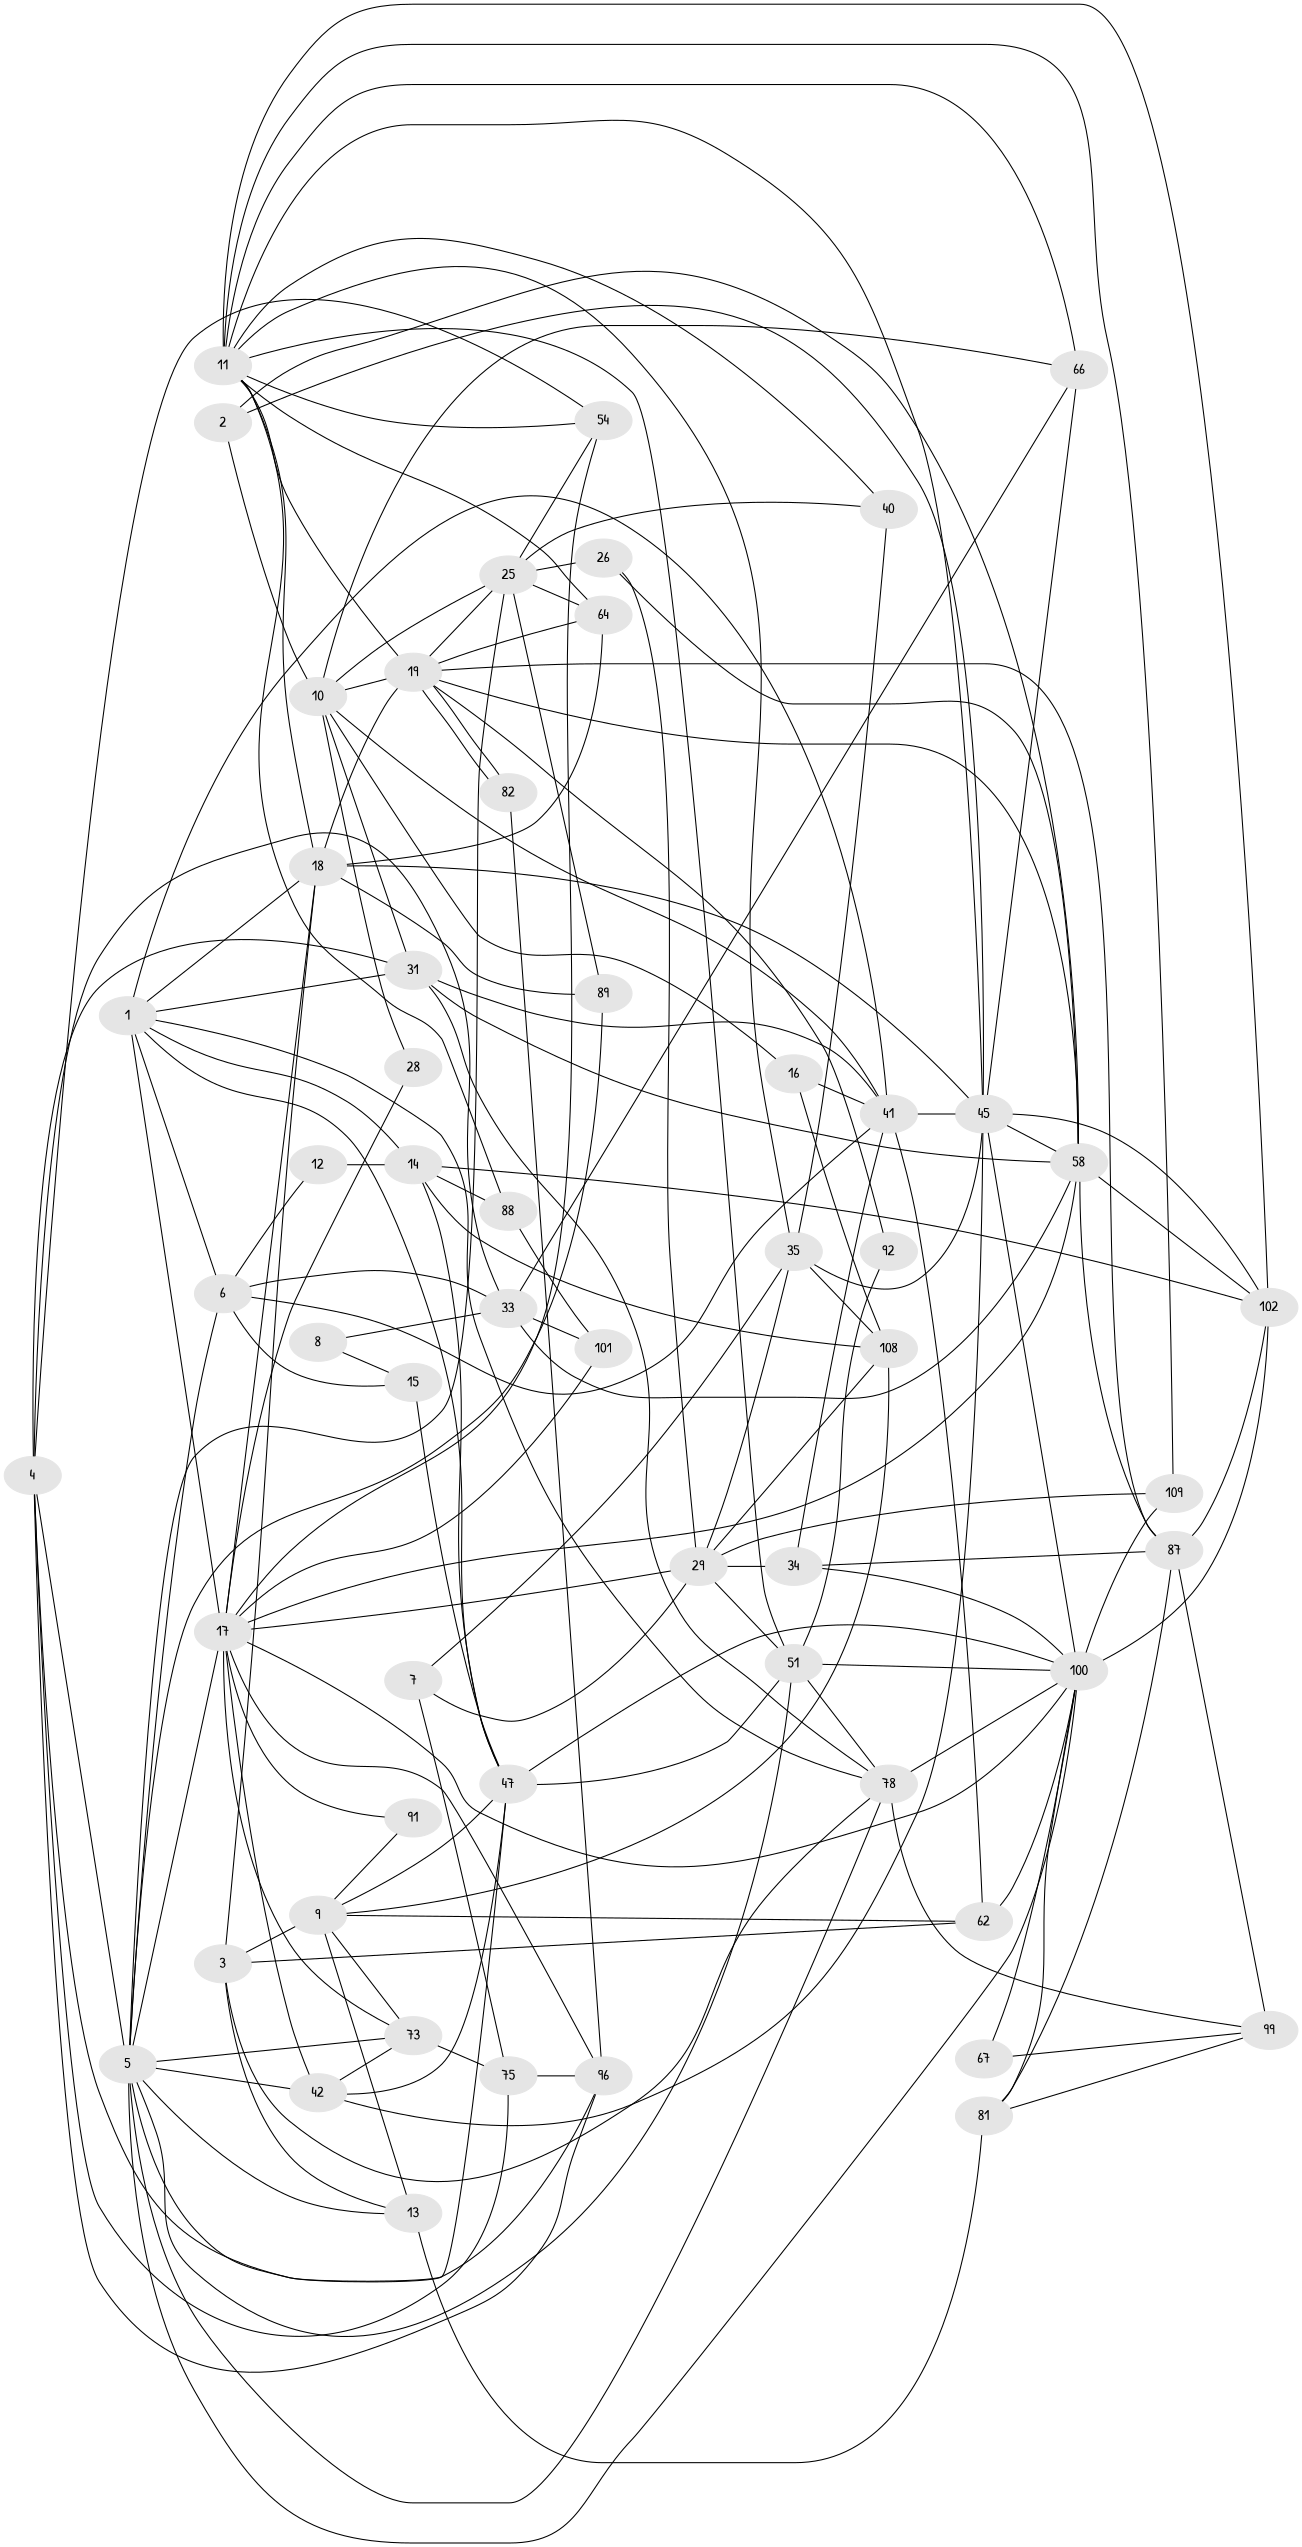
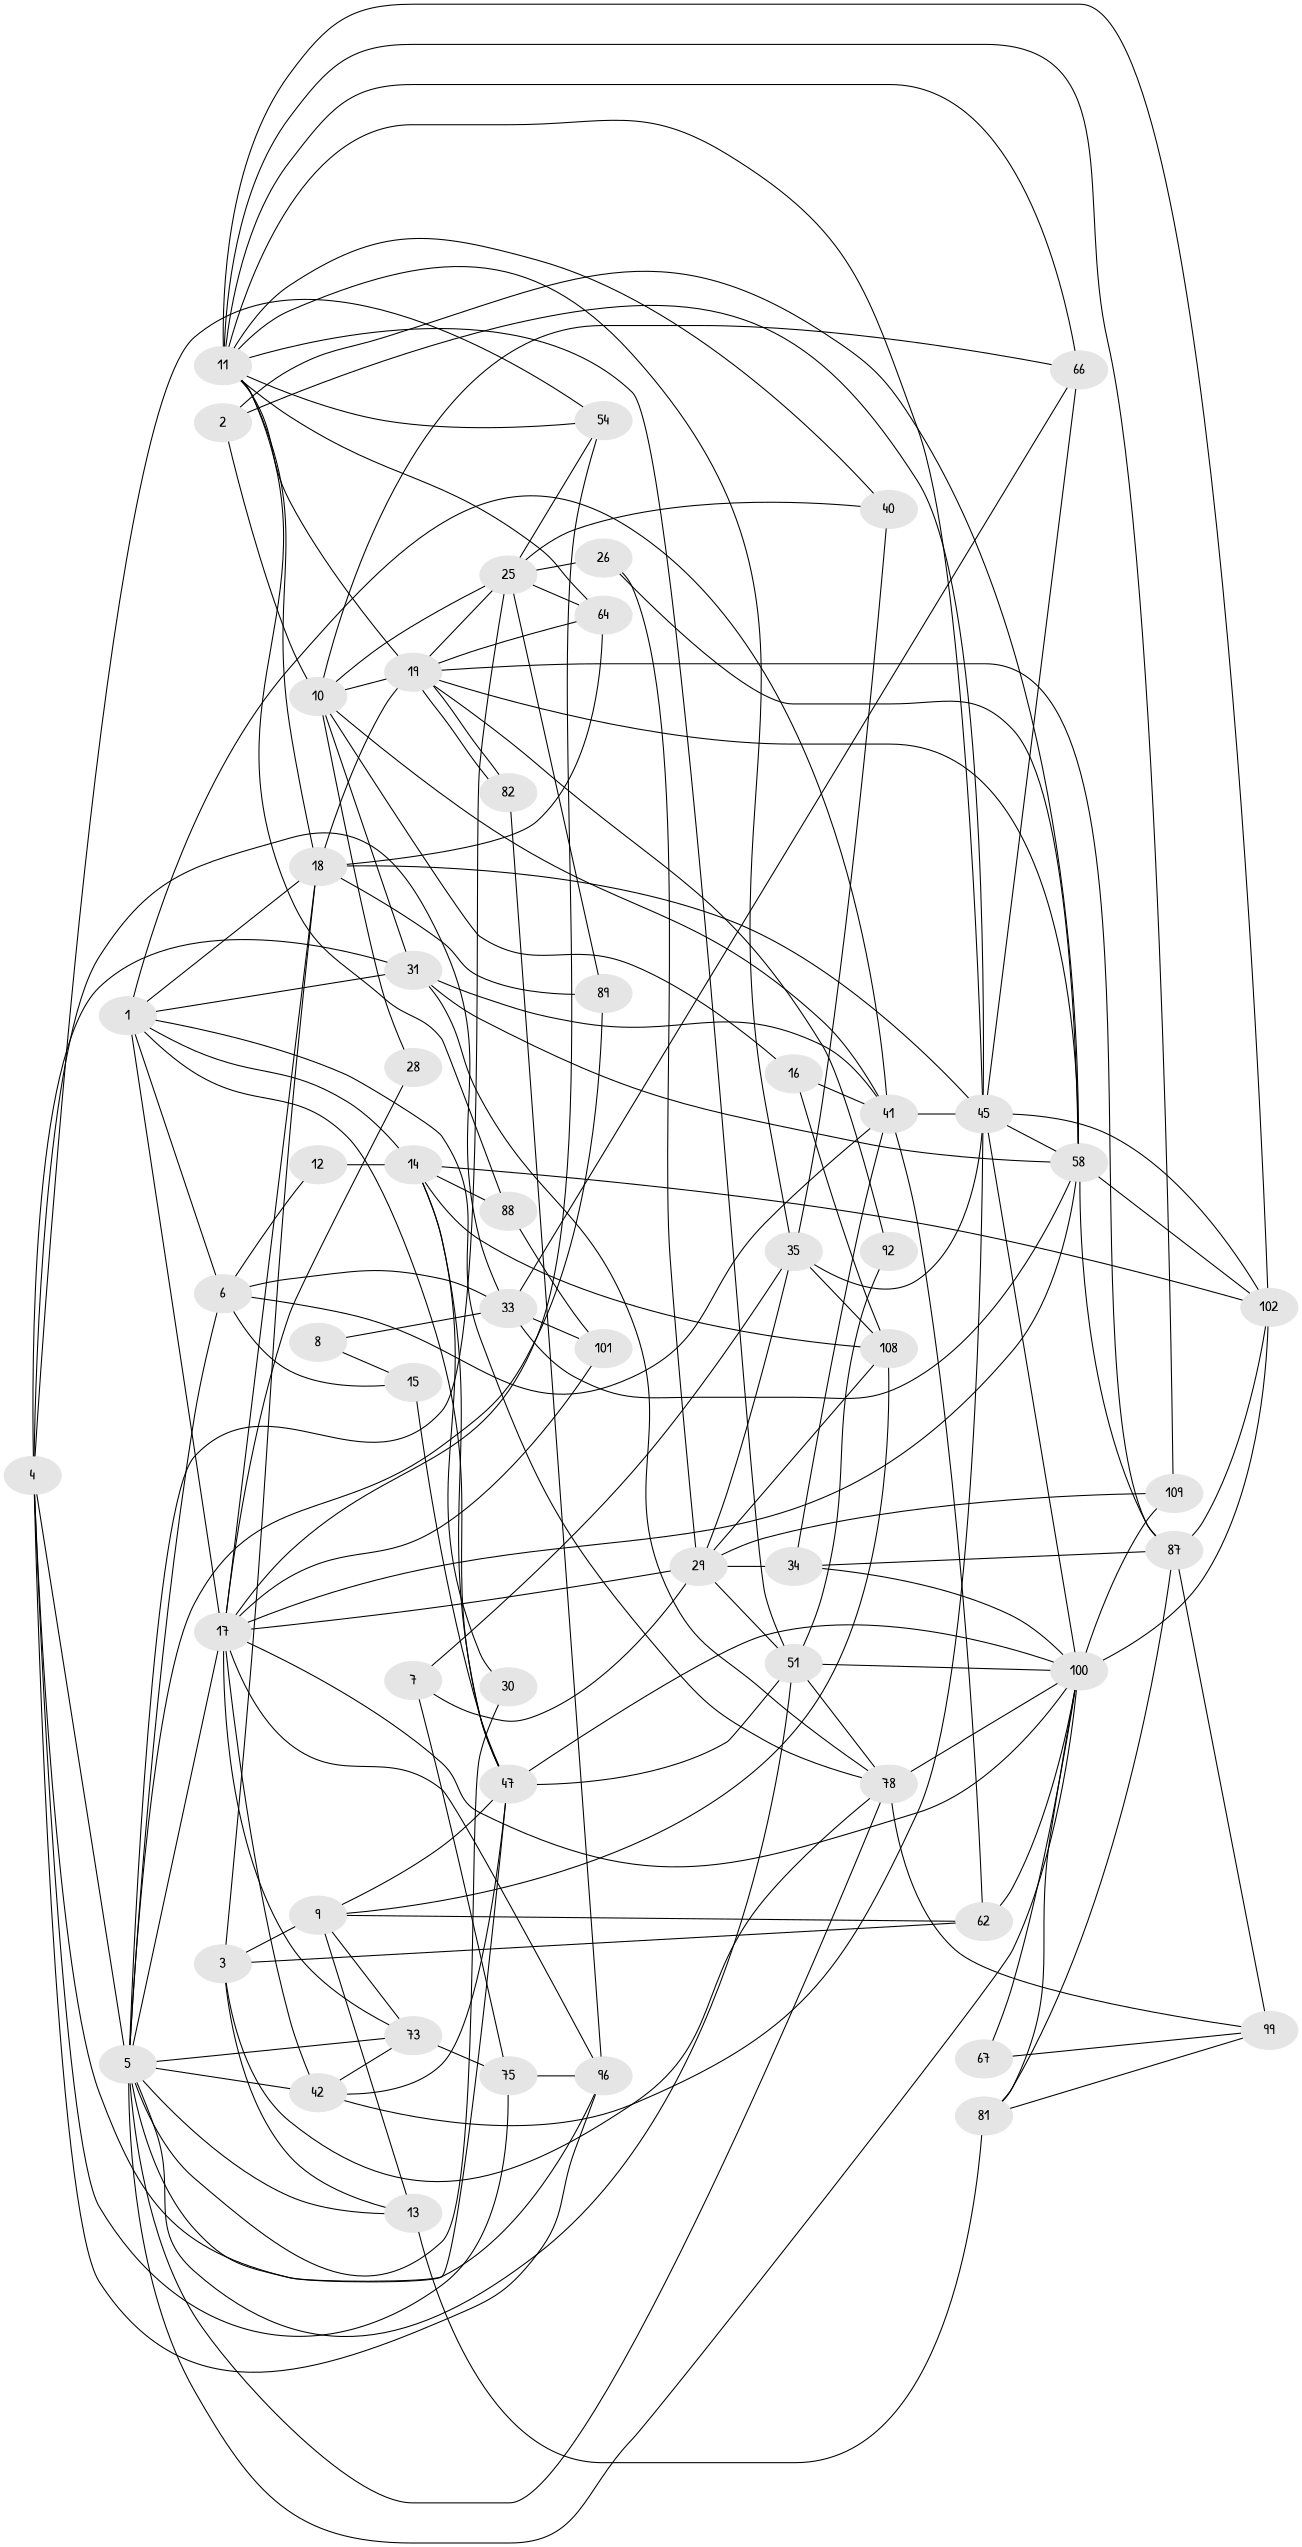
node "30": added
node "91": removed
